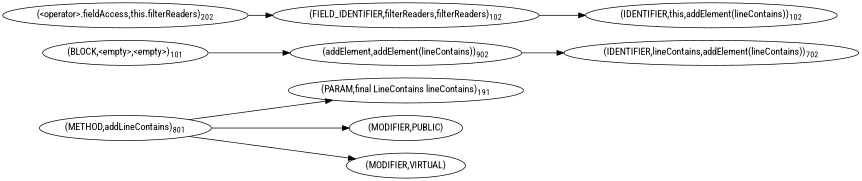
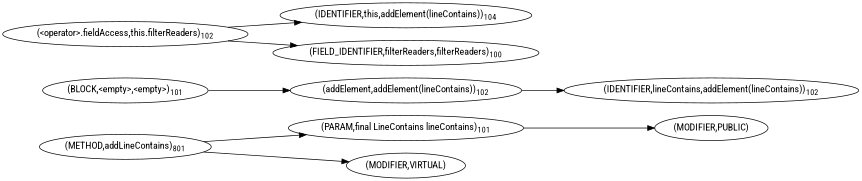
node "(<operator>.fieldAccess,this.filterReaders)": text "202" -> "102"
node "(FIELD_IDENTIFIER,filterReaders,filterReaders)": text "102" -> "100"
node "(IDENTIFIER,this,addElement(lineContains))": text "102" -> "104"
edge "(FIELD_IDENTIFIER,filterReaders,filterReaders)" -> "(IDENTIFIER,this,addElement(lineContains))": now "(<operator>.fieldAccess,this.filterReaders)" -> "(IDENTIFIER,this,addElement(lineContains))"
node "(addElement,addElement(lineContains))": text "902" -> "102"
node "(IDENTIFIER,lineContains,addElement(lineContains))": text "702" -> "102"
node "(PARAM,final LineContains lineContains)": text "191" -> "101"
edge "(METHOD,addLineContains)" -> "(MODIFIER,PUBLIC)": now "(PARAM,final LineContains lineContains)" -> "(MODIFIER,PUBLIC)"
